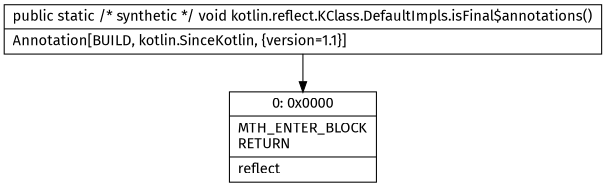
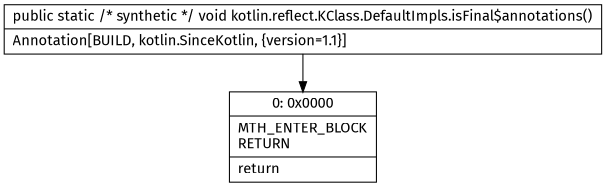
node "0: 0x0000": text "reflect" -> "return"
